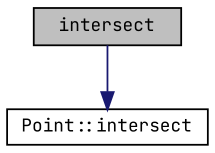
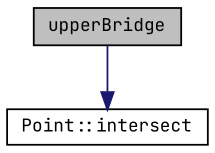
node "intersect": label "intersect" -> "upperBridge"
